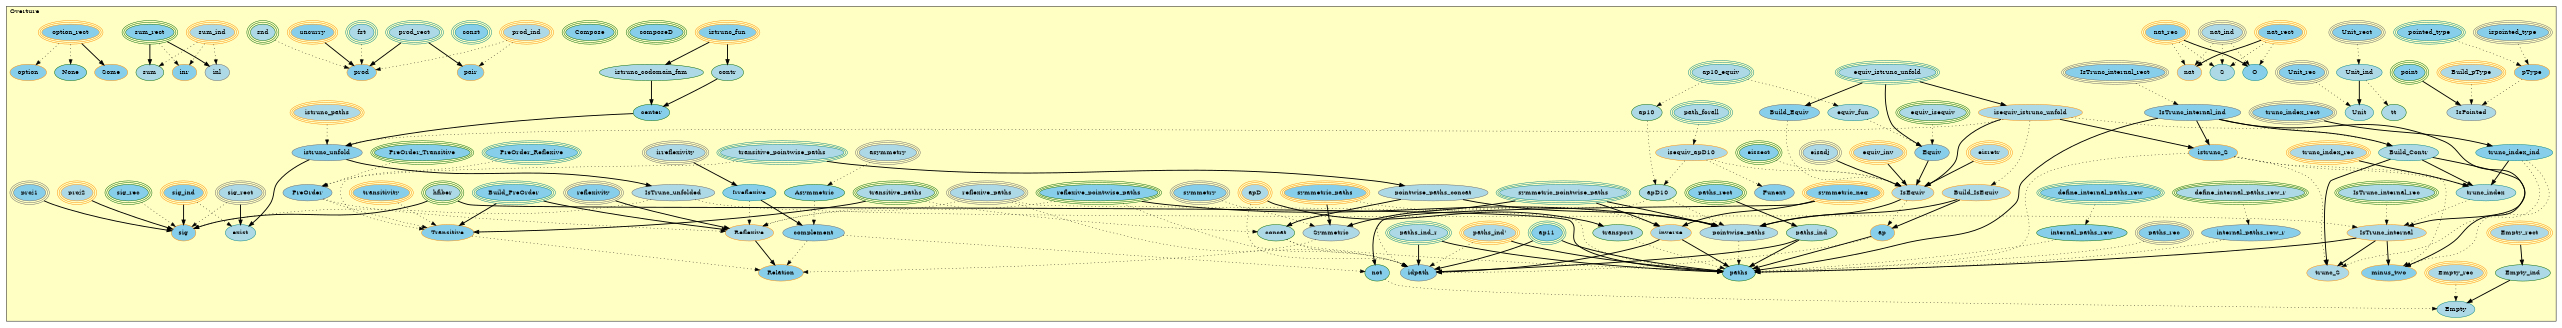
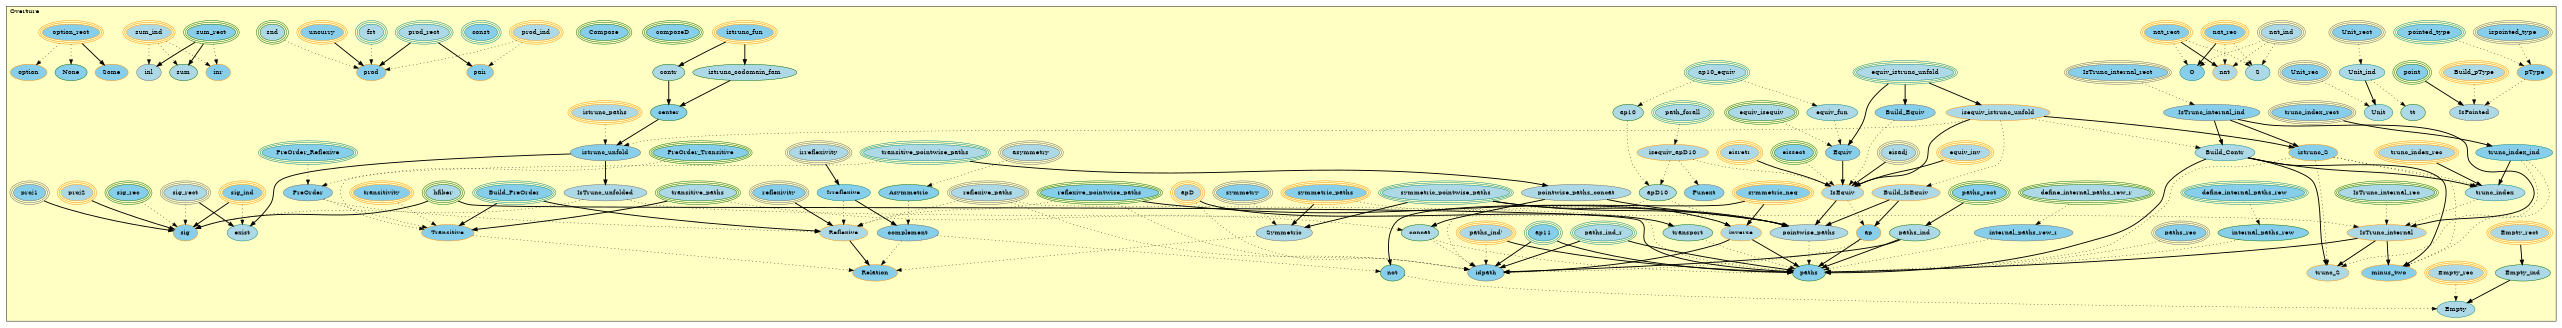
edge "IsTrunc_internal_ind" -> "paths": now "Build_Contr" -> "paths"
